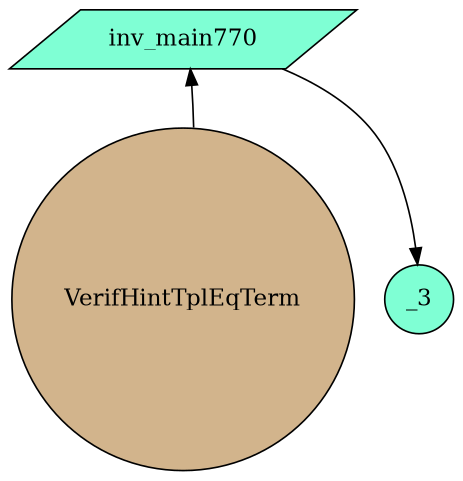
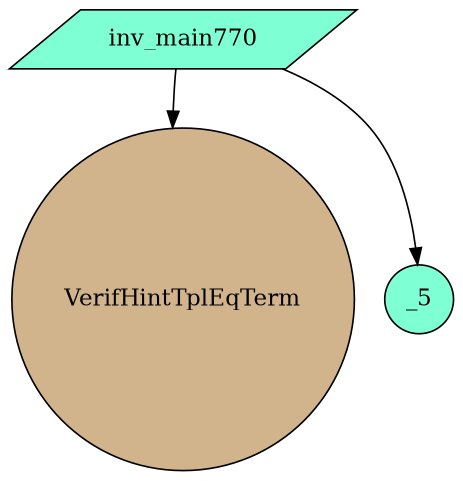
edge "VerifHintTplEqTerm" -> "inv_main770": reversed
node "_3": label "_3" -> "_5"
